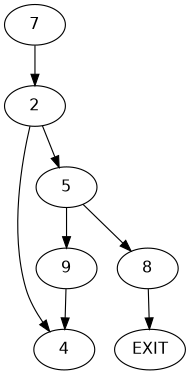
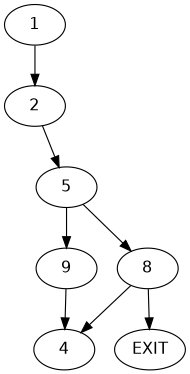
node "7": label "7" -> "1"
edge "2" -> "4": now "8" -> "4"
